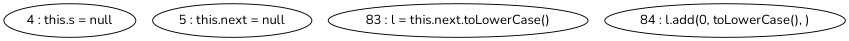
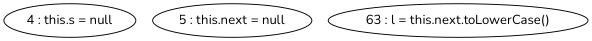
node "83 : l = this.next.toLowerCase()": label "83 : l = this.next.toLowerCase()" -> "63 : l = this.next.toLowerCase()"
node "84 : l.add(0, toLowerCase(), )": removed
